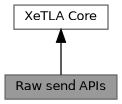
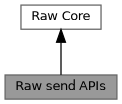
node "XeTLA Core": label "XeTLA Core" -> "Raw Core"
